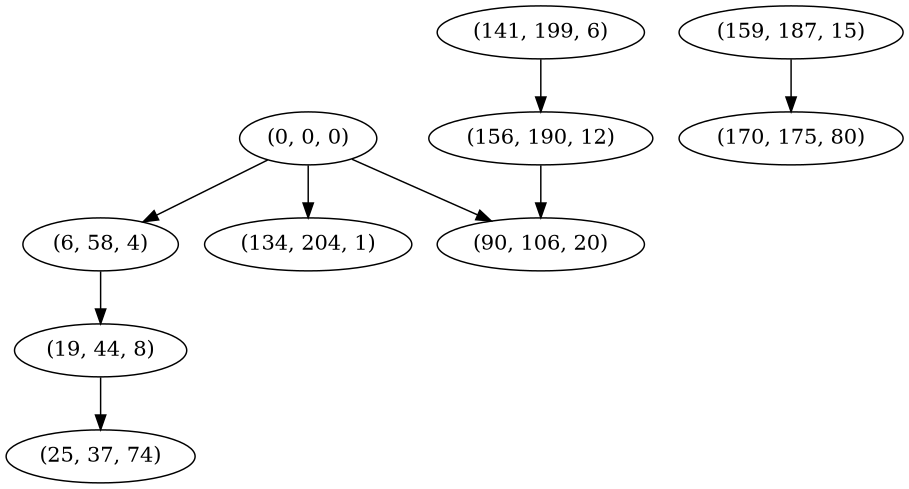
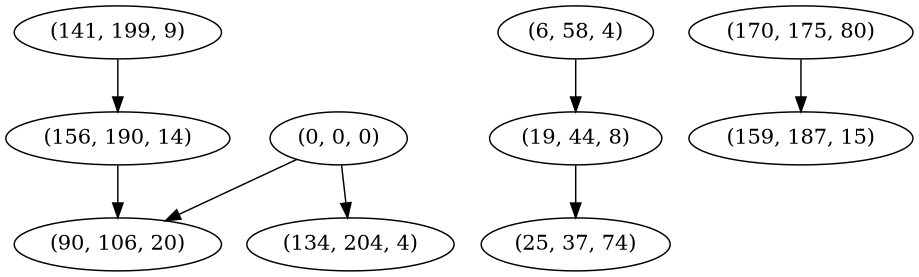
node "(141, 199, 6)": label "(141, 199, 6)" -> "(141, 199, 9)"
edge "(159, 187, 15)" -> "(170, 175, 80)": reversed
node "(156, 190, 12)": label "(156, 190, 12)" -> "(156, 190, 14)"
edge "(0, 0, 0)" -> "(6, 58, 4)": removed
node "(134, 204, 1)": label "(134, 204, 1)" -> "(134, 204, 4)"
